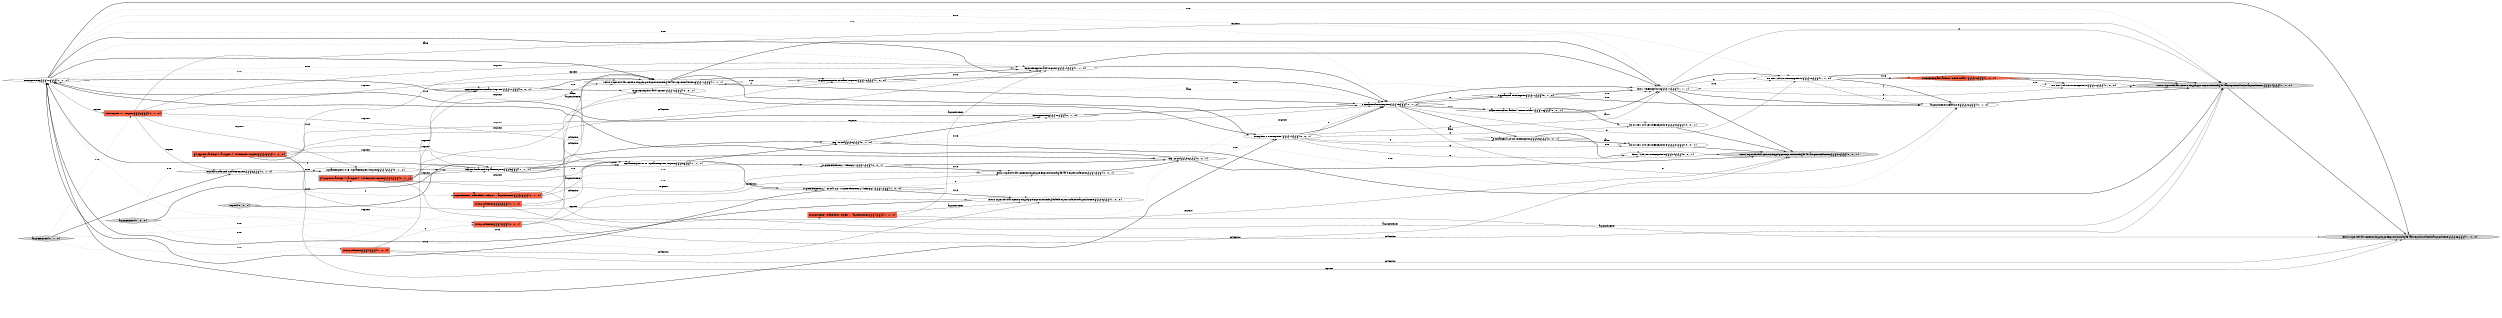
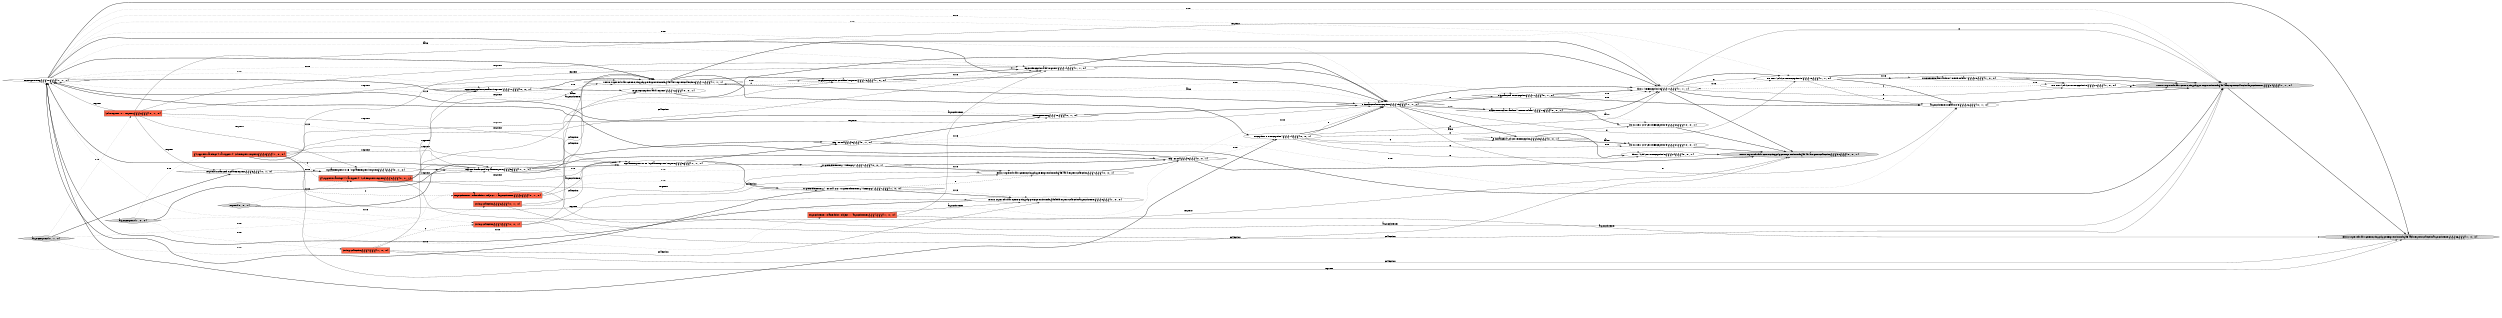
node "LuceneTestCase.random().nextBoolean()@@@20@@@['1', '0', '0']": fillcolor tomato -> white
edge "oneExpPerReq@@@10@@@['1', '1', '1']" -> "SolrRequest<?> request@@@2@@@['0', '1', '0']": reversed
edge "reqGotException.add(request)@@@12@@@['0', '0', '1']" -> "Exception e = exception()@@@14@@@['0', '0', '1']": now "reqGotException.add(request)@@@12@@@['0', '0', '1']" -> "e instanceof IOException@@@15@@@['1', '1', '1']"
edge "exp != null@@@9@@@['0', '0', '1']" -> "e instanceof IOException@@@15@@@['1', '1', '1']": label "request" -> "true"
edge "request['0', '0', '1']" -> "String collection@@@4@@@['0', '0', '1']": label "request" -> "true"
